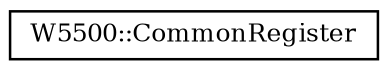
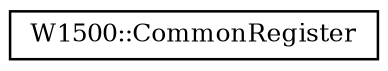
node "W5500::CommonRegister": label "W5500::CommonRegister" -> "W1500::CommonRegister"
